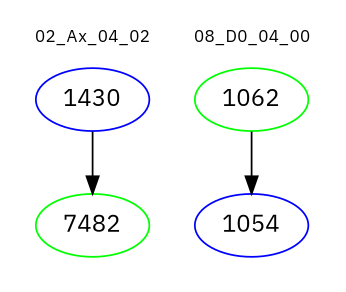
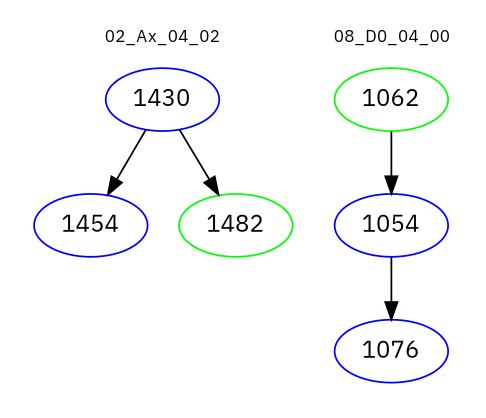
node "1454": added
node "7482": label "7482" -> "1482"
node "1076": added
